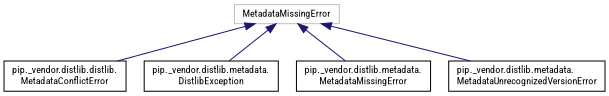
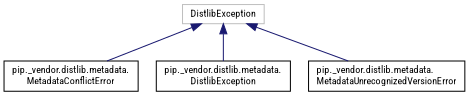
node "MetadataMissingError": label "MetadataMissingError" -> "DistlibException"
node "pip._vendor.distlib.distlib. MetadataConflictError": label "pip._vendor.distlib.distlib. MetadataConflictError" -> "pip._vendor.distlib.metadata. MetadataConflictError"
node "pip._vendor.distlib.metadata. MetadataMissingError": removed
